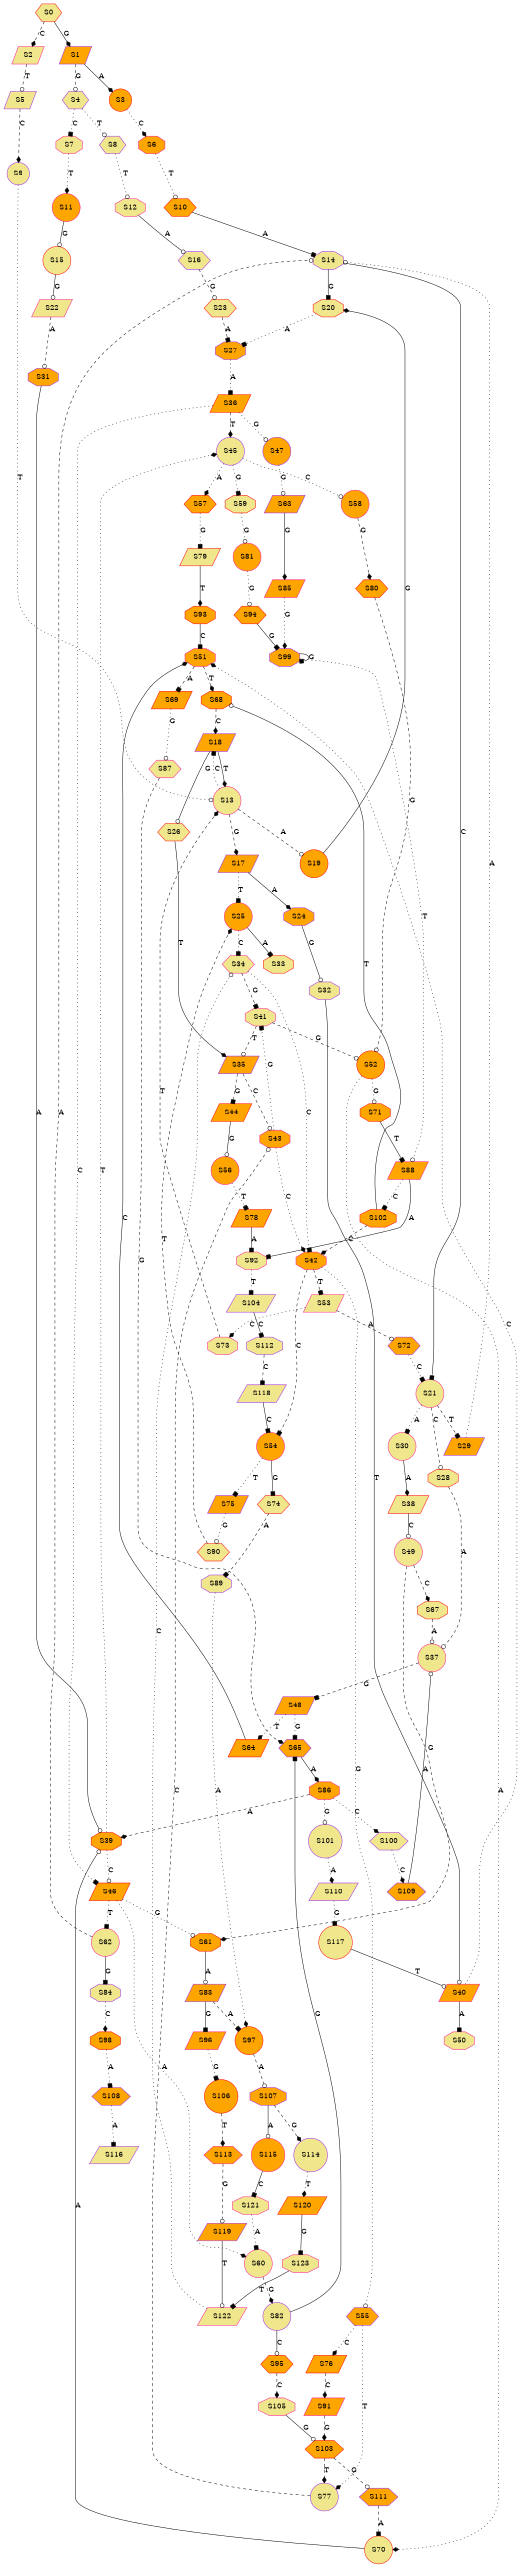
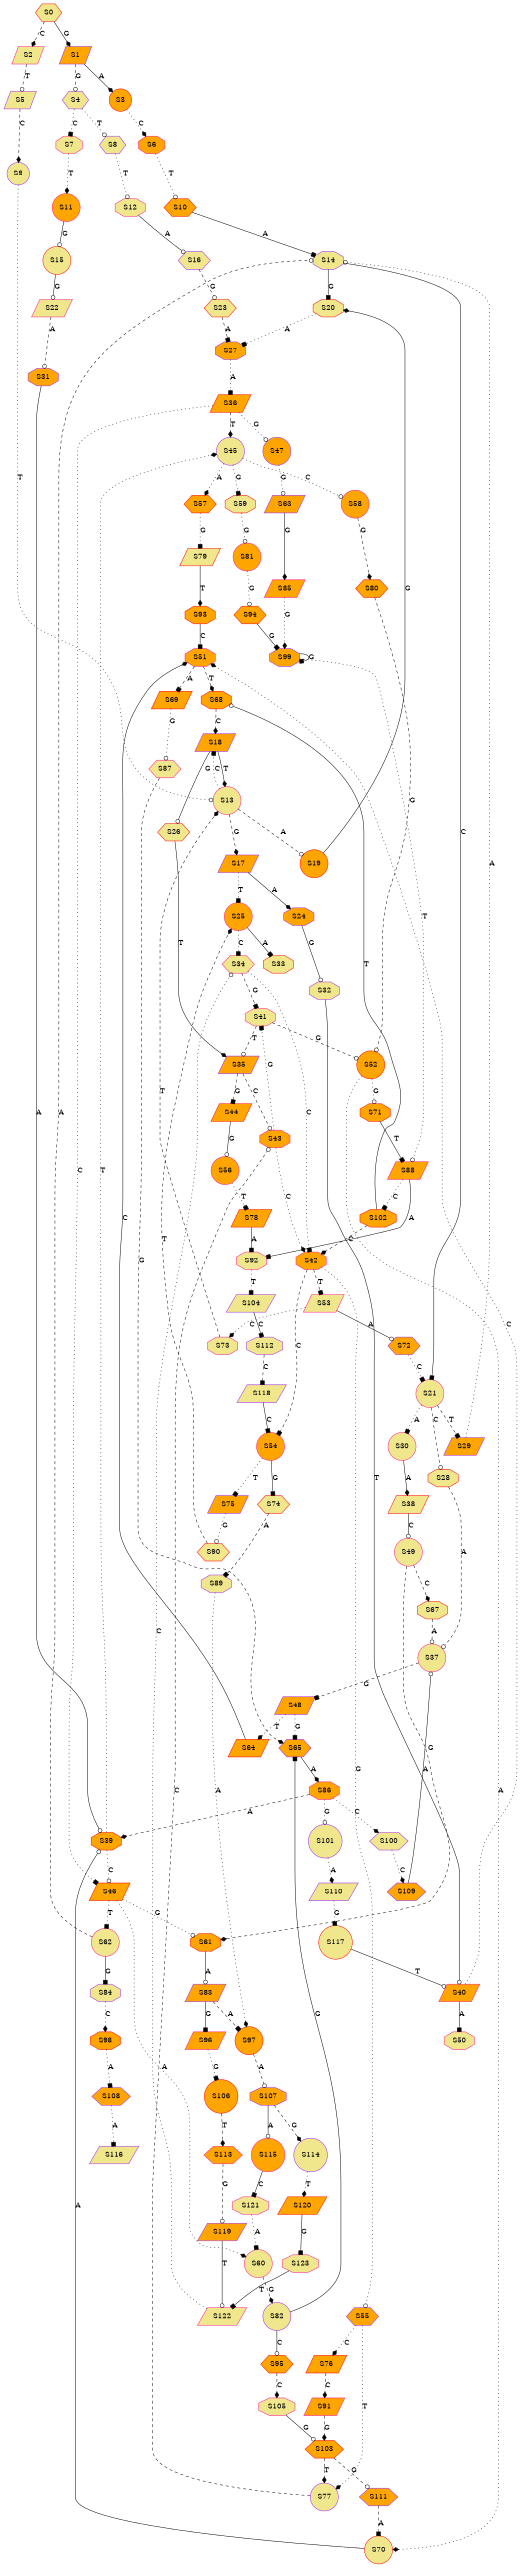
edge "S53" -> "S72": style dashed -> solid
